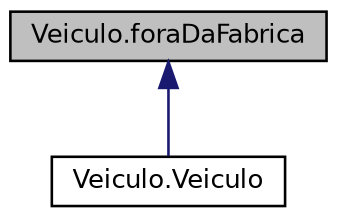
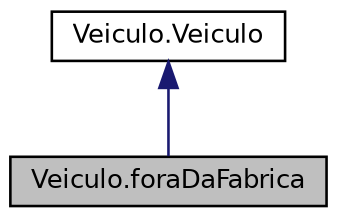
edge "Veiculo.Veiculo" -> "Veiculo.foraDaFabrica": reversed
